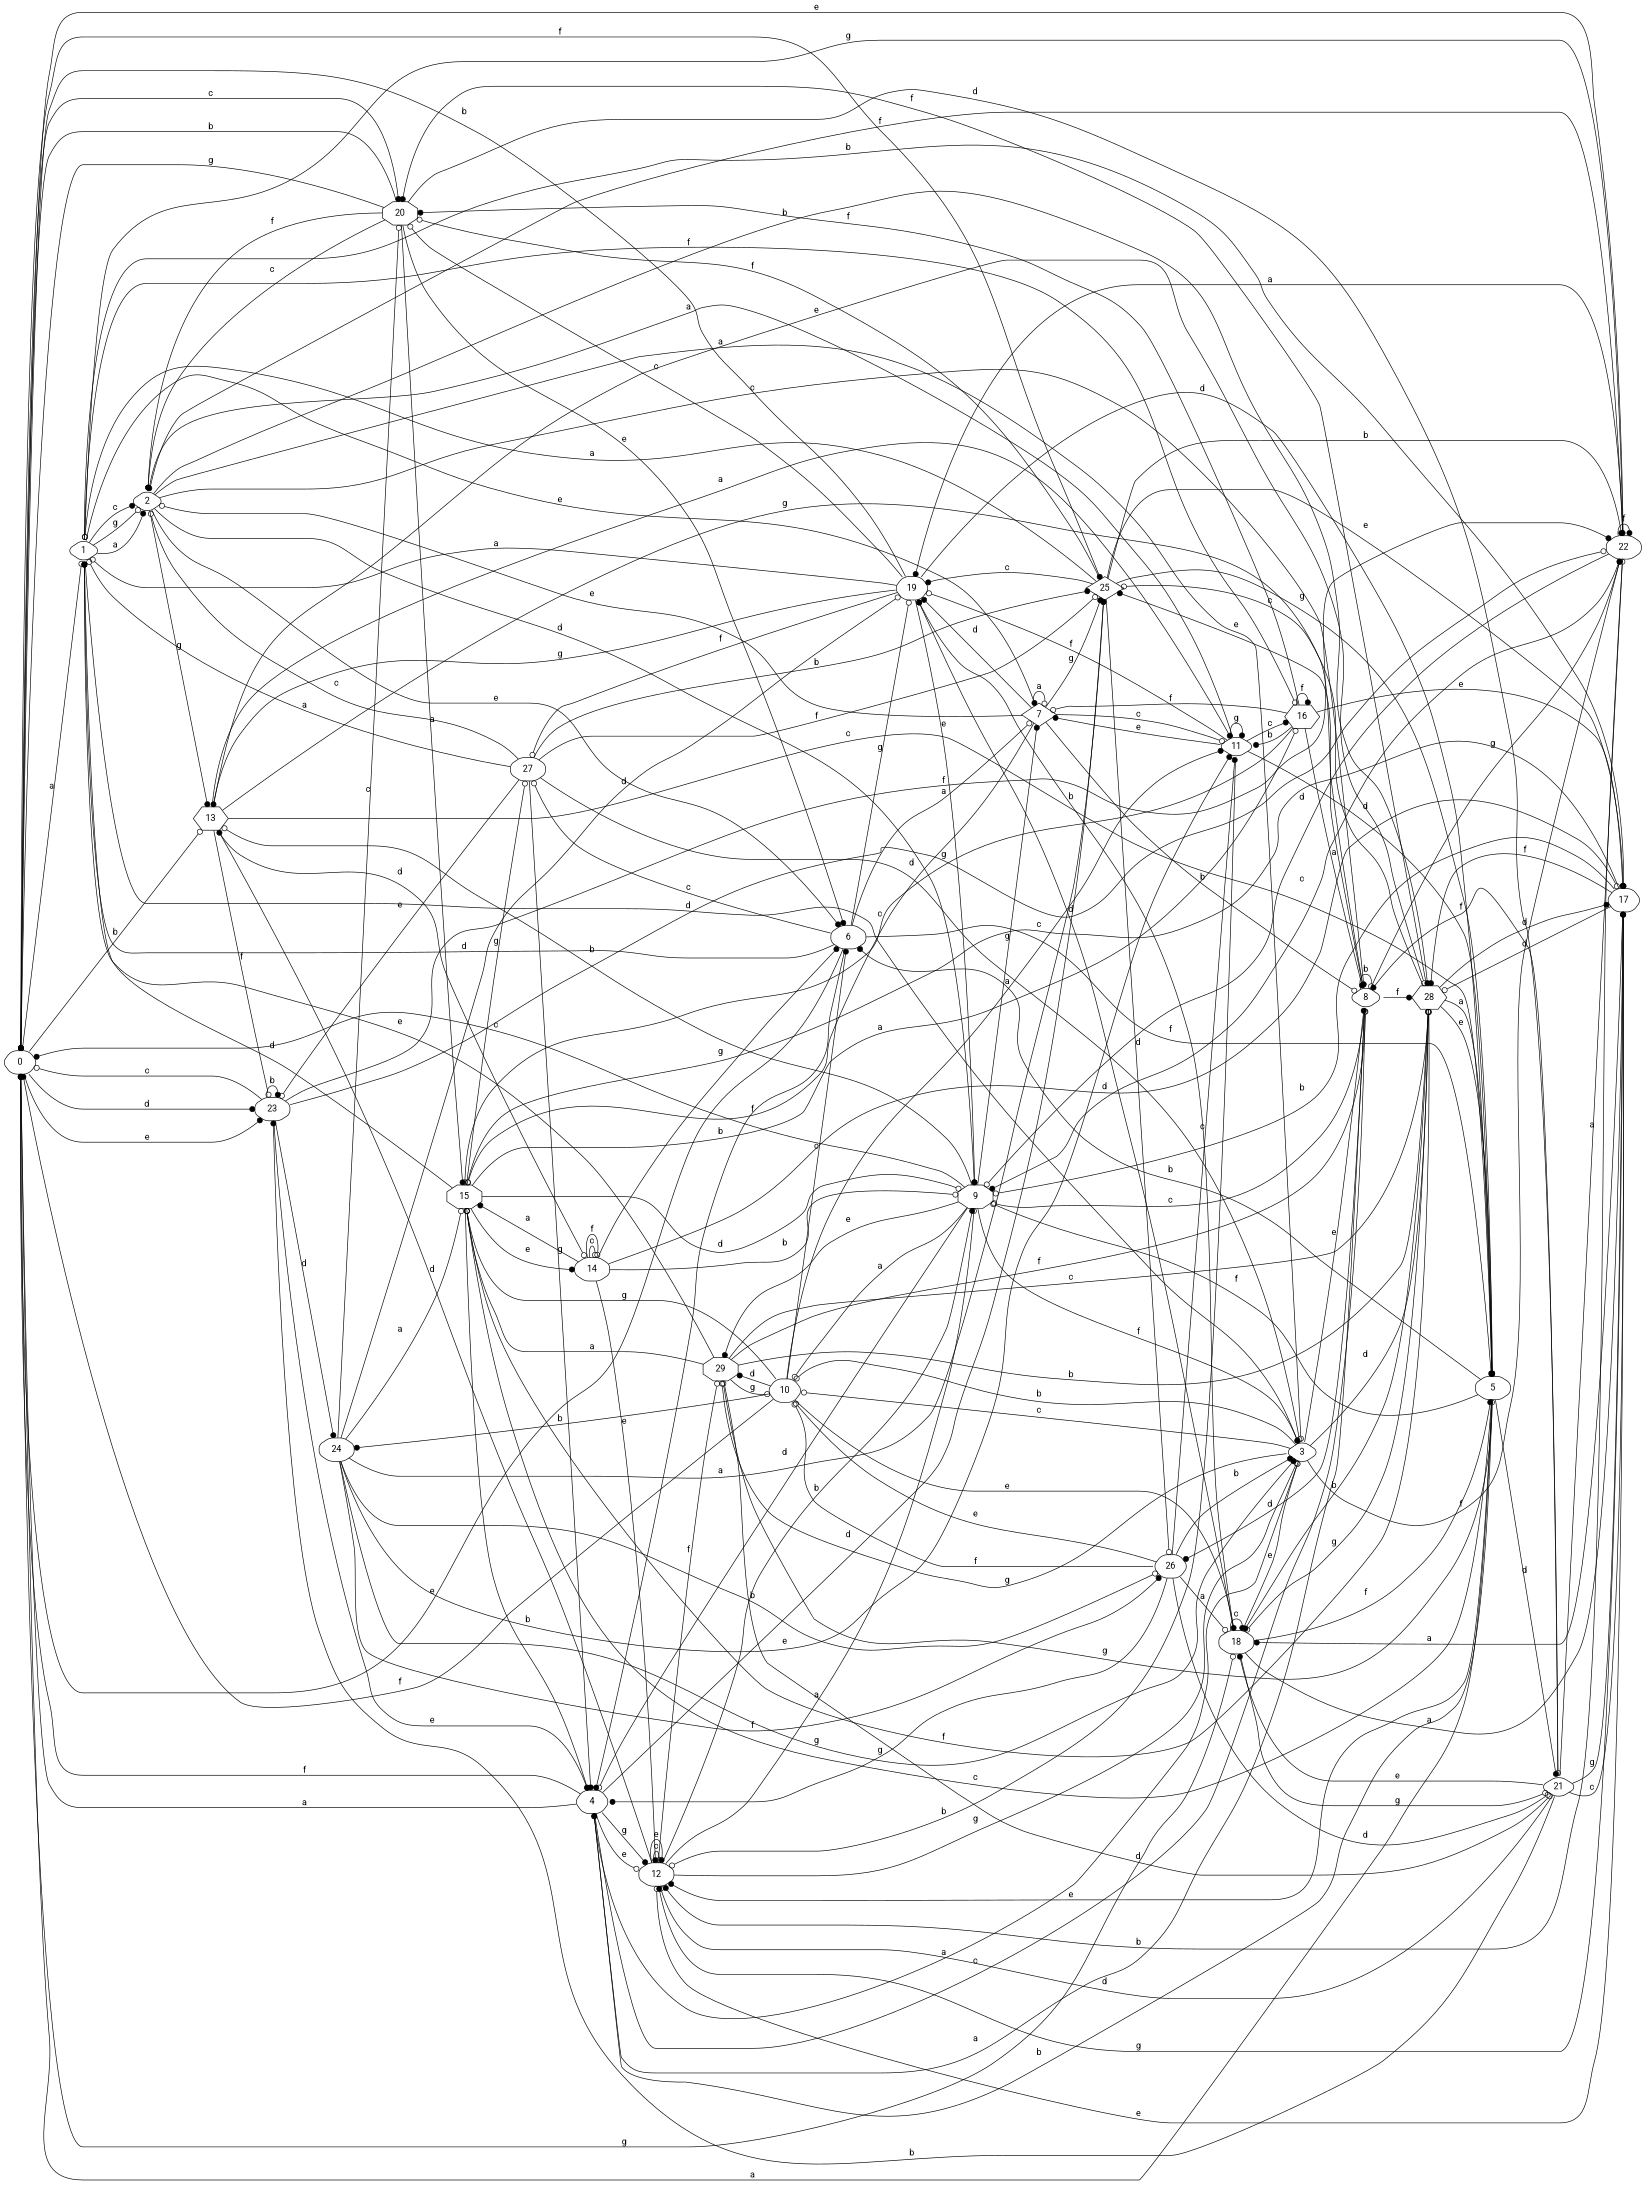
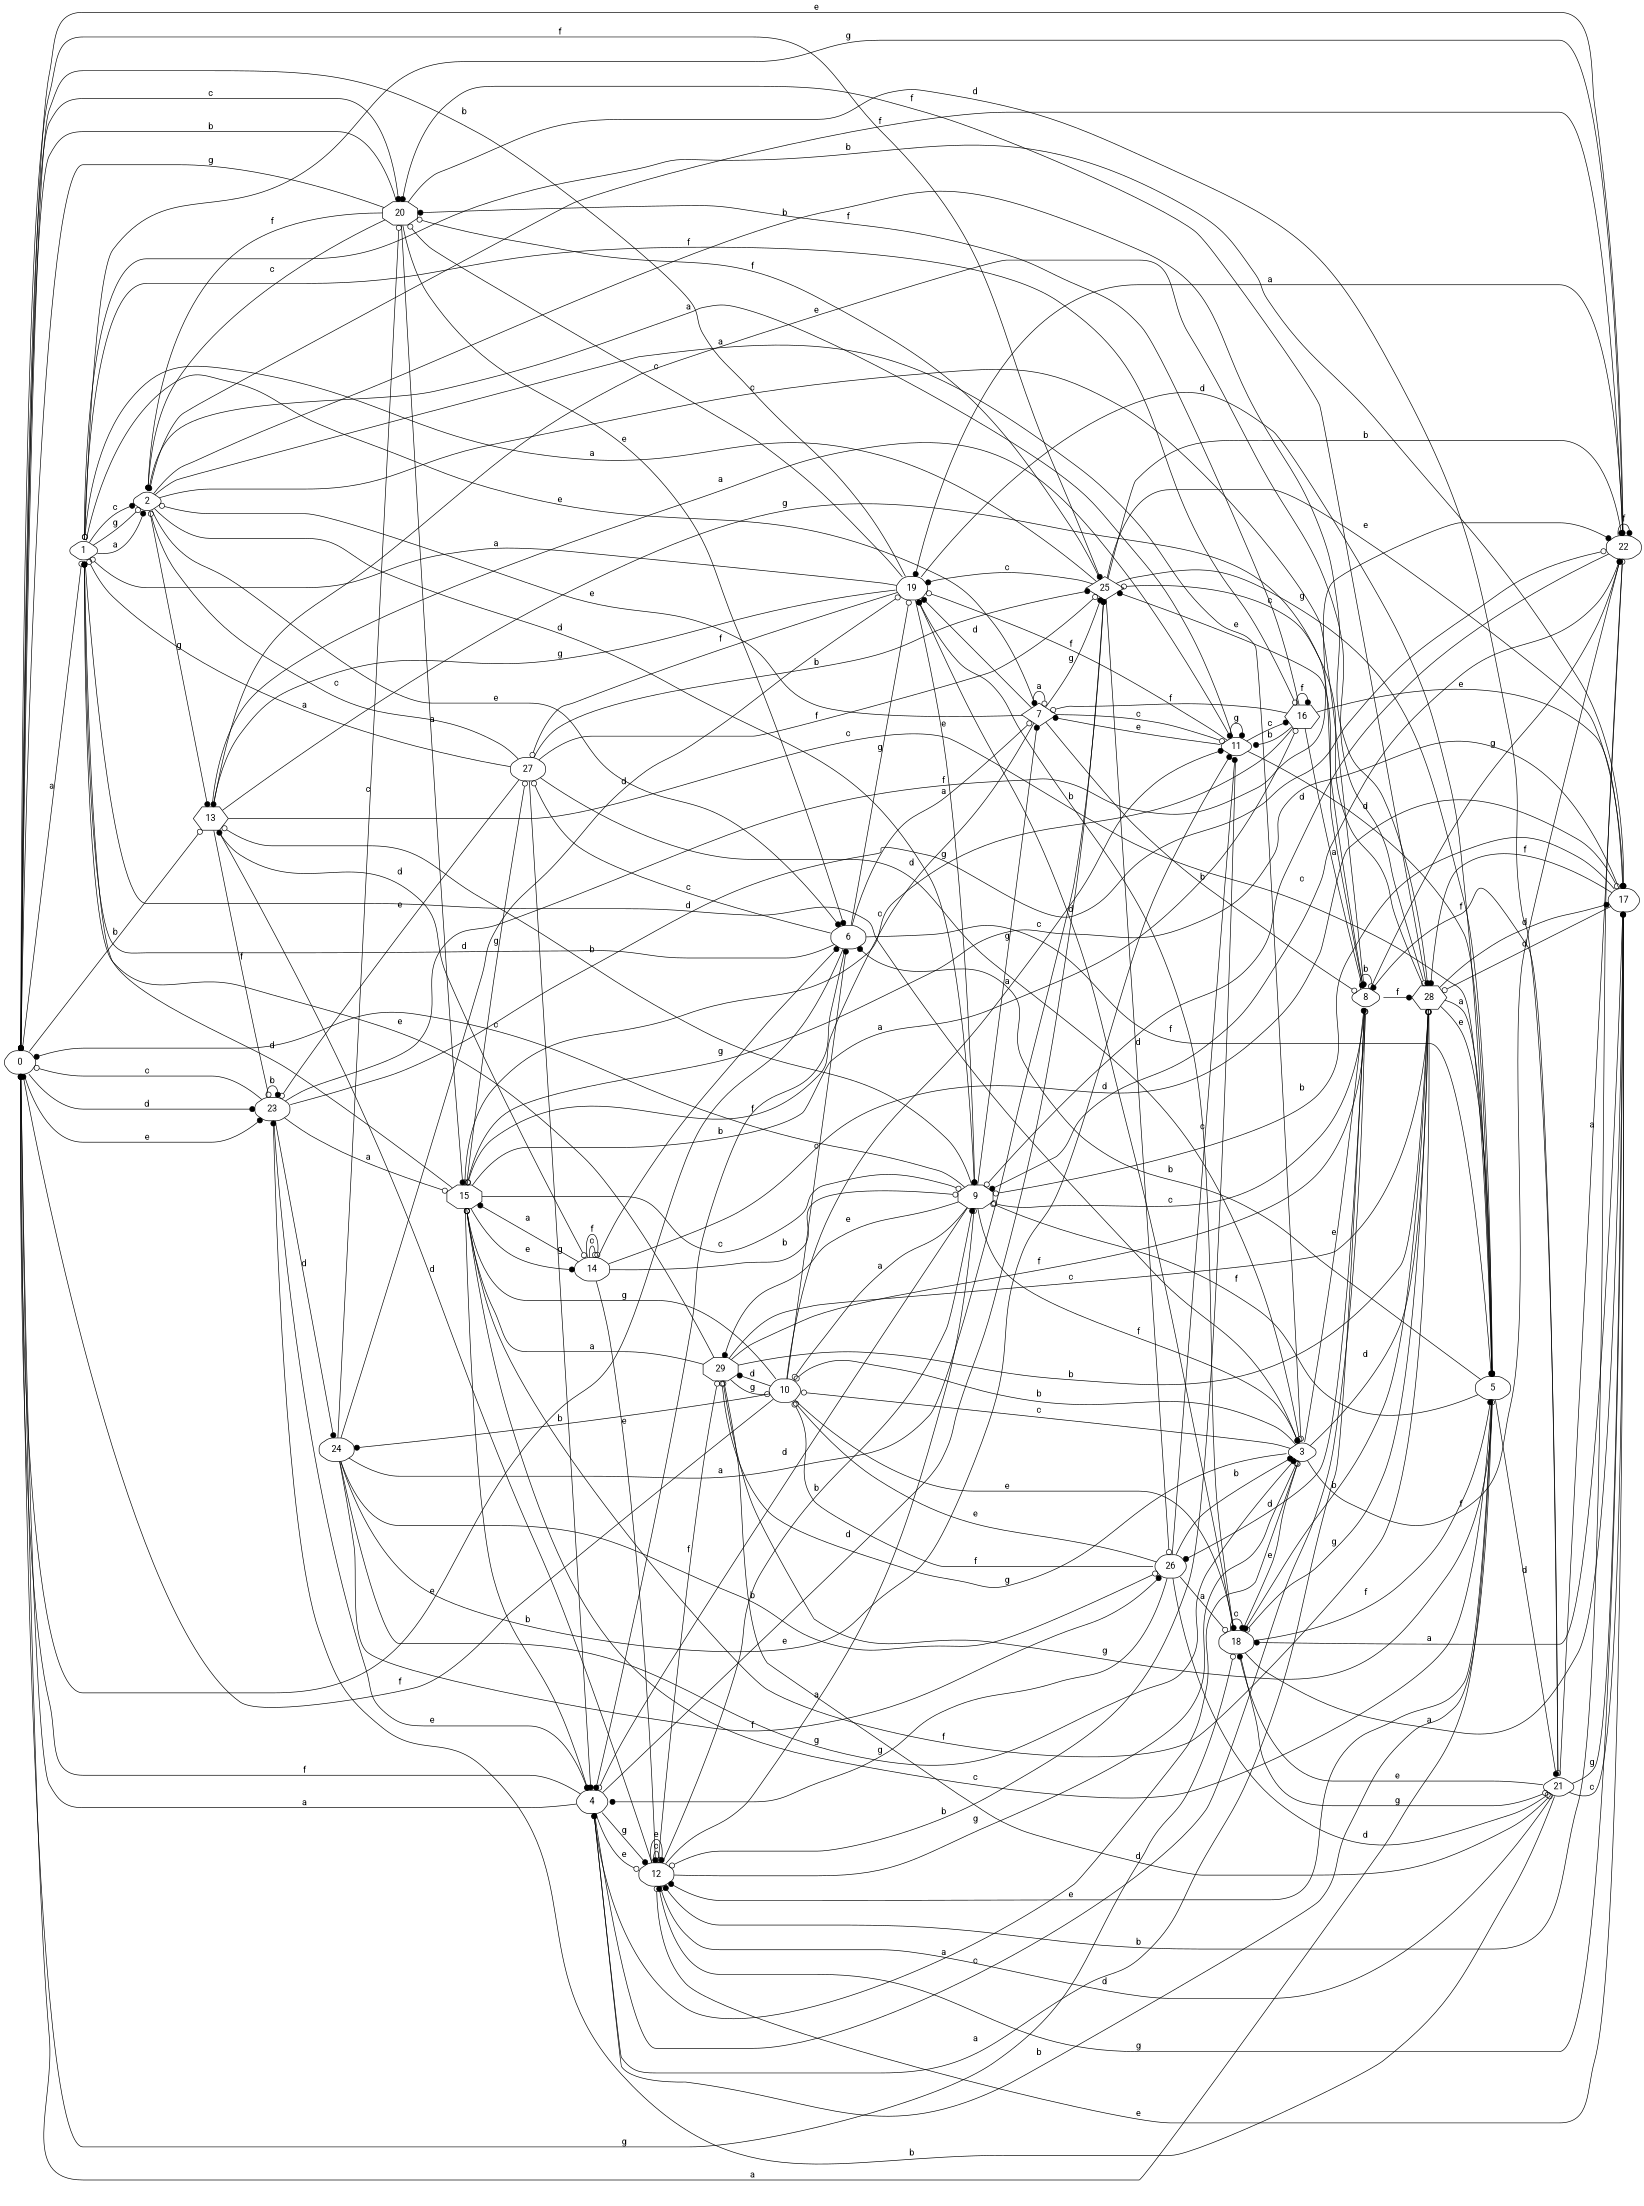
edge "15" -> "9": label "d" -> "c"
edge "24" -> "15": now "23" -> "15"
